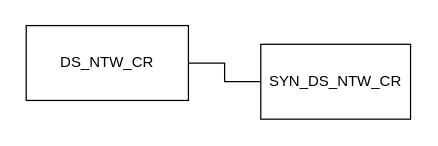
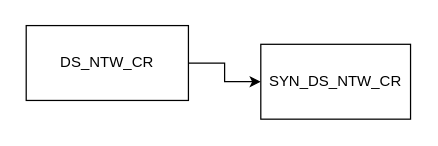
edge "DS_NTW_CR" -- "SYN_DS_NTW_CR": arrowhead none -> classic
